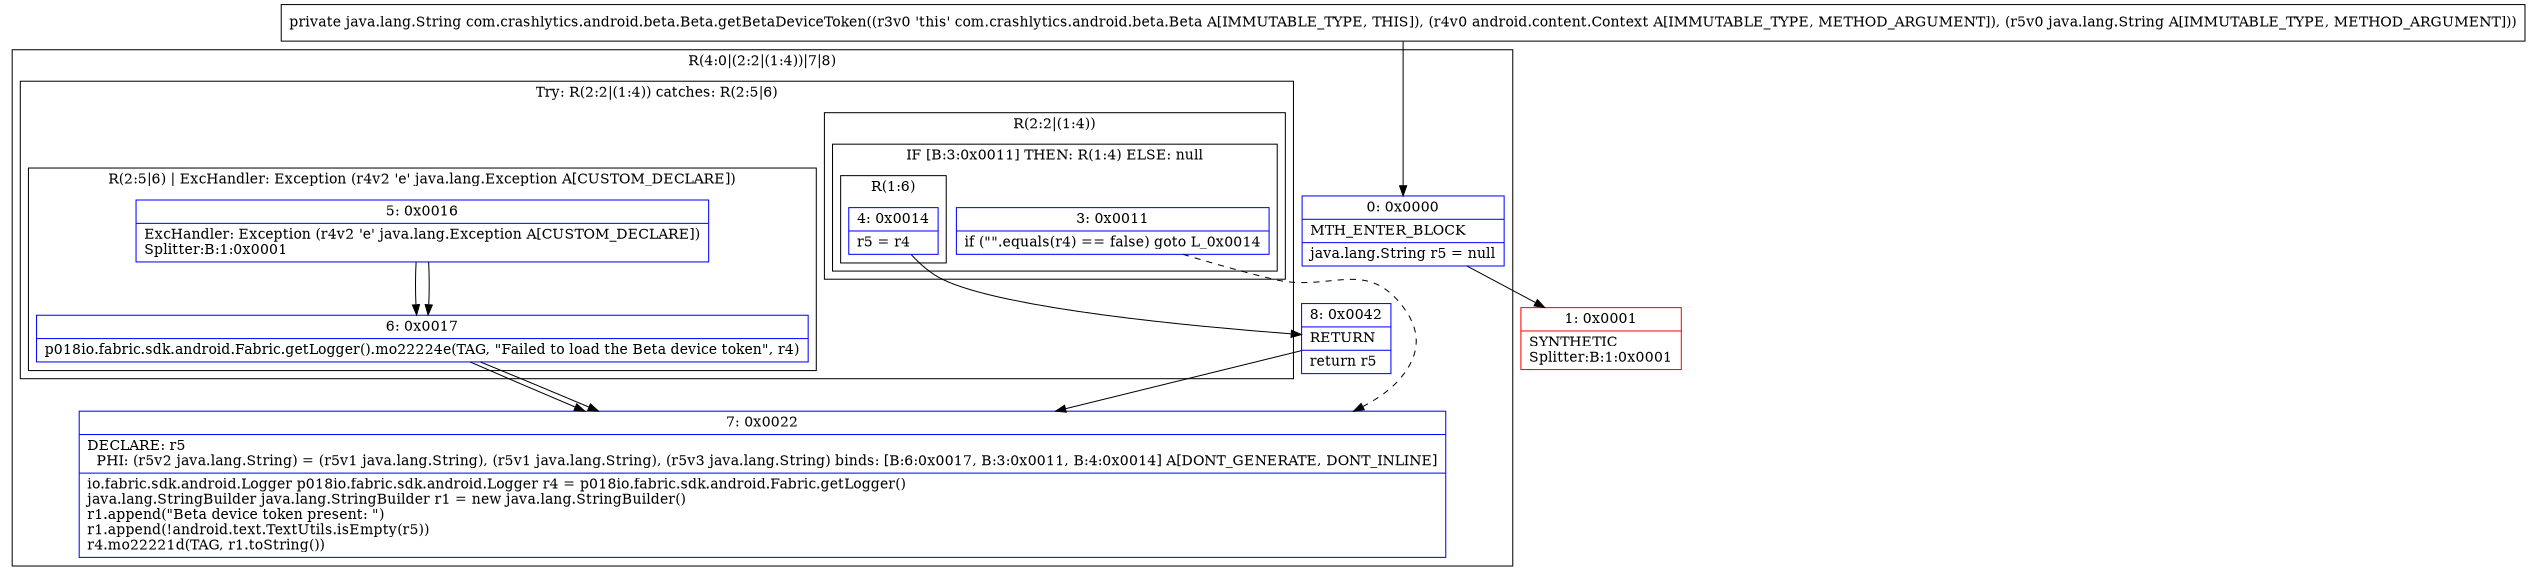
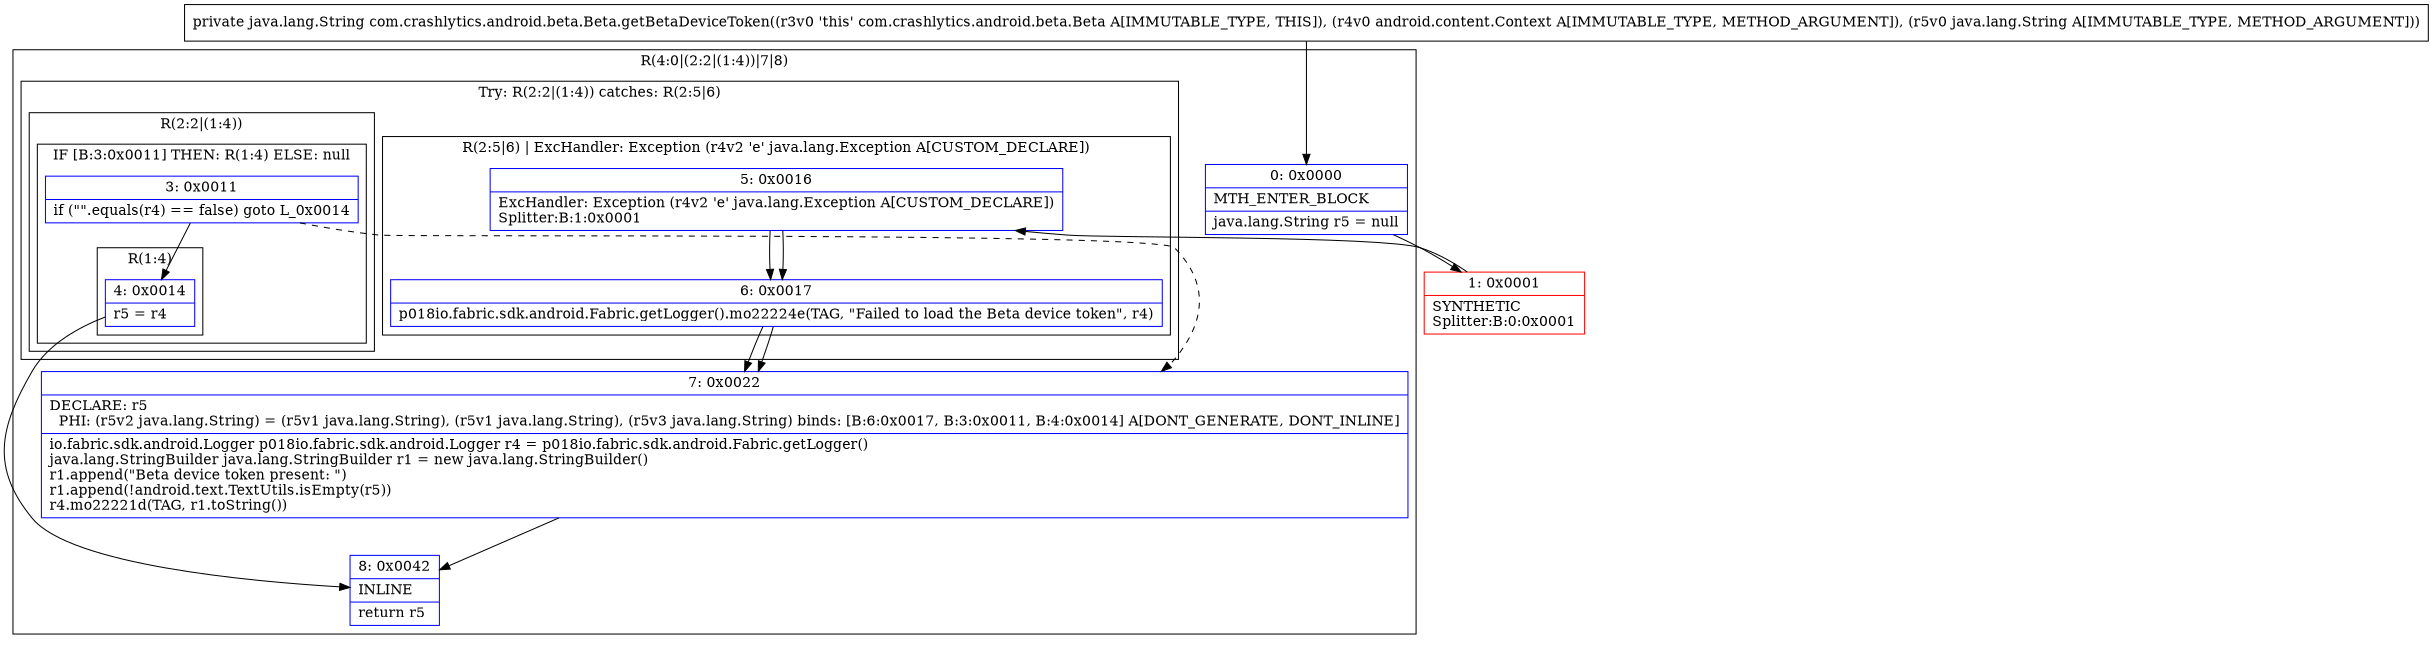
cluster "R(1:6)": label "R(1:6)" -> "R(1:4)"
edge "1: 0x0001" -> "5: 0x0016": added
edge "3: 0x0011" -> "4: 0x0014": added
node "8: 0x0042": text "RETURN" -> "INLINE"
node "1: 0x0001": text "Splitter:B:1:0x0001" -> "Splitter:B:0:0x0001"
edge "8: 0x0042" -> "7: 0x0022": reversed
